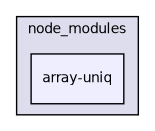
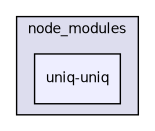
node "array-uniq": label "array-uniq" -> "uniq-uniq"
